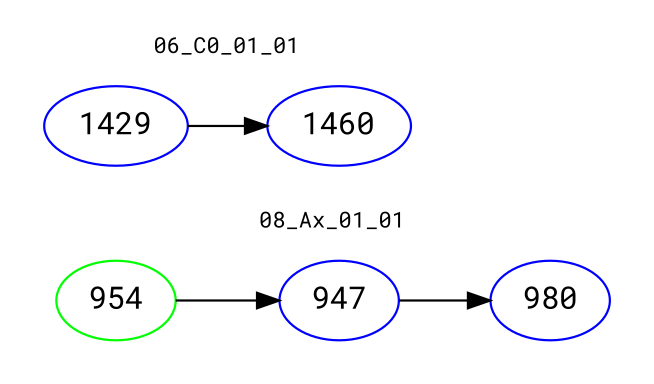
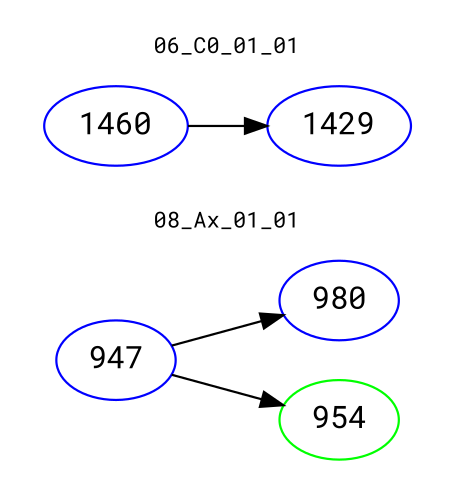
edge "1429" -> "1460": reversed
edge "954" -> "947": reversed
